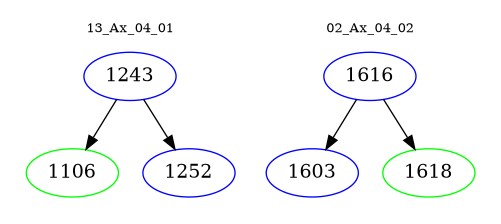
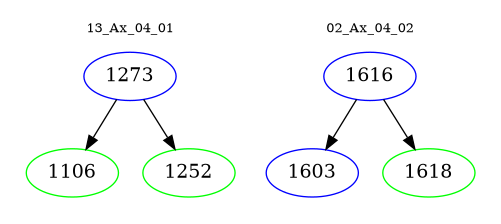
node "1243": label "1243" -> "1273"
node "1252": color blue -> green
